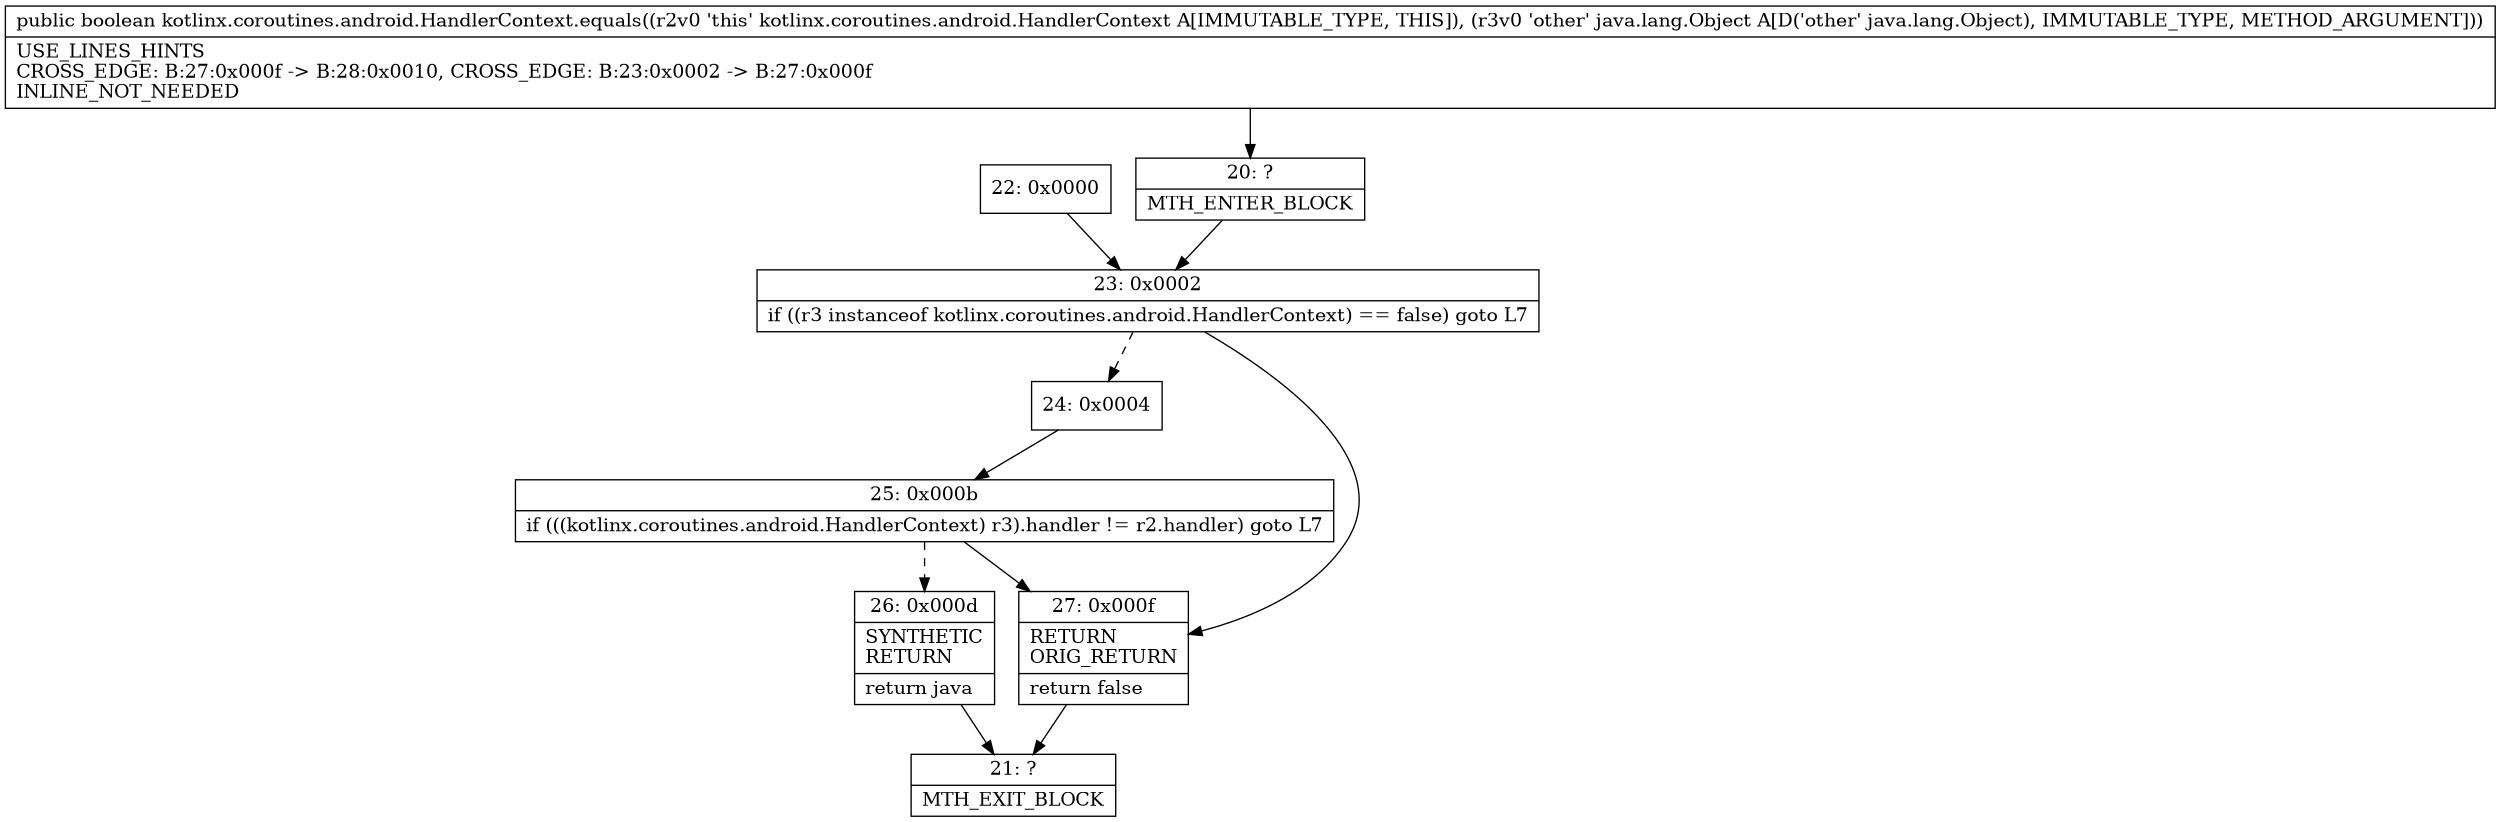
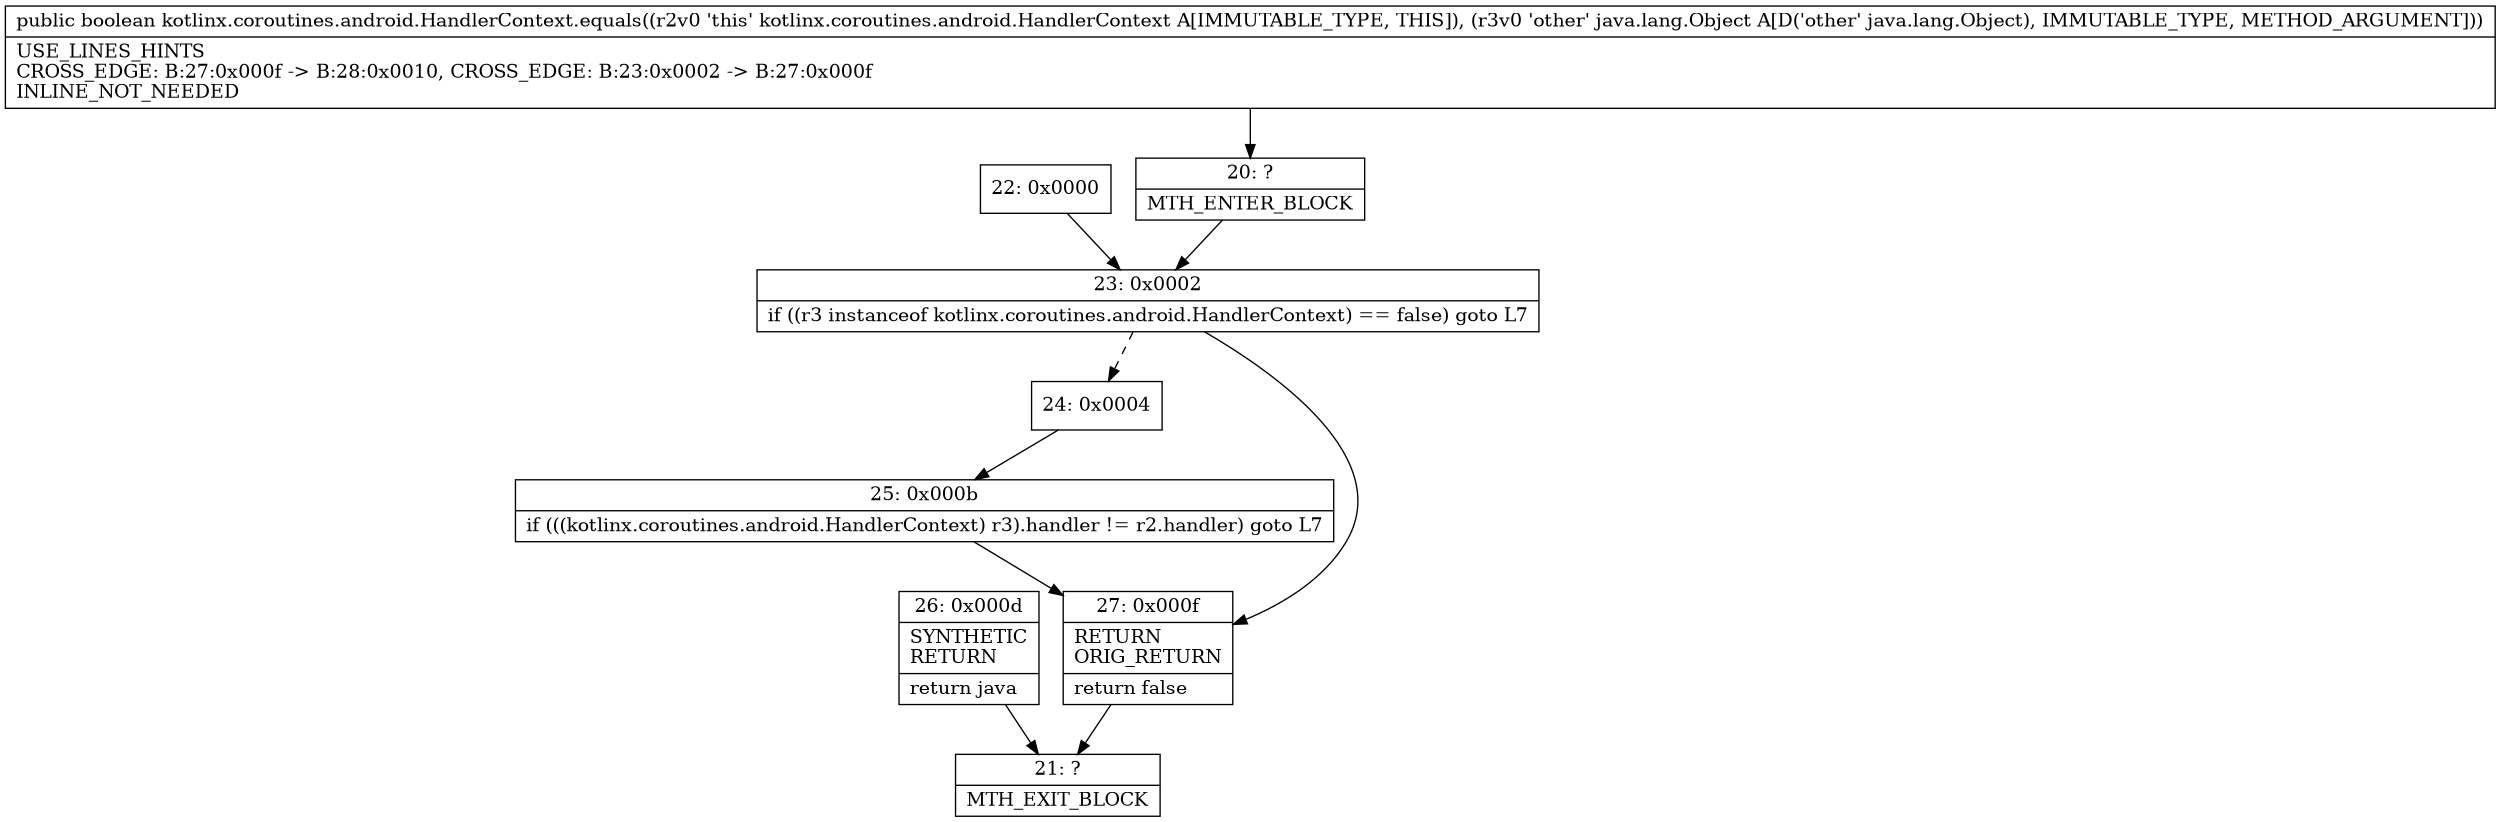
edge "25: 0x000b" -> "26: 0x000d": removed
